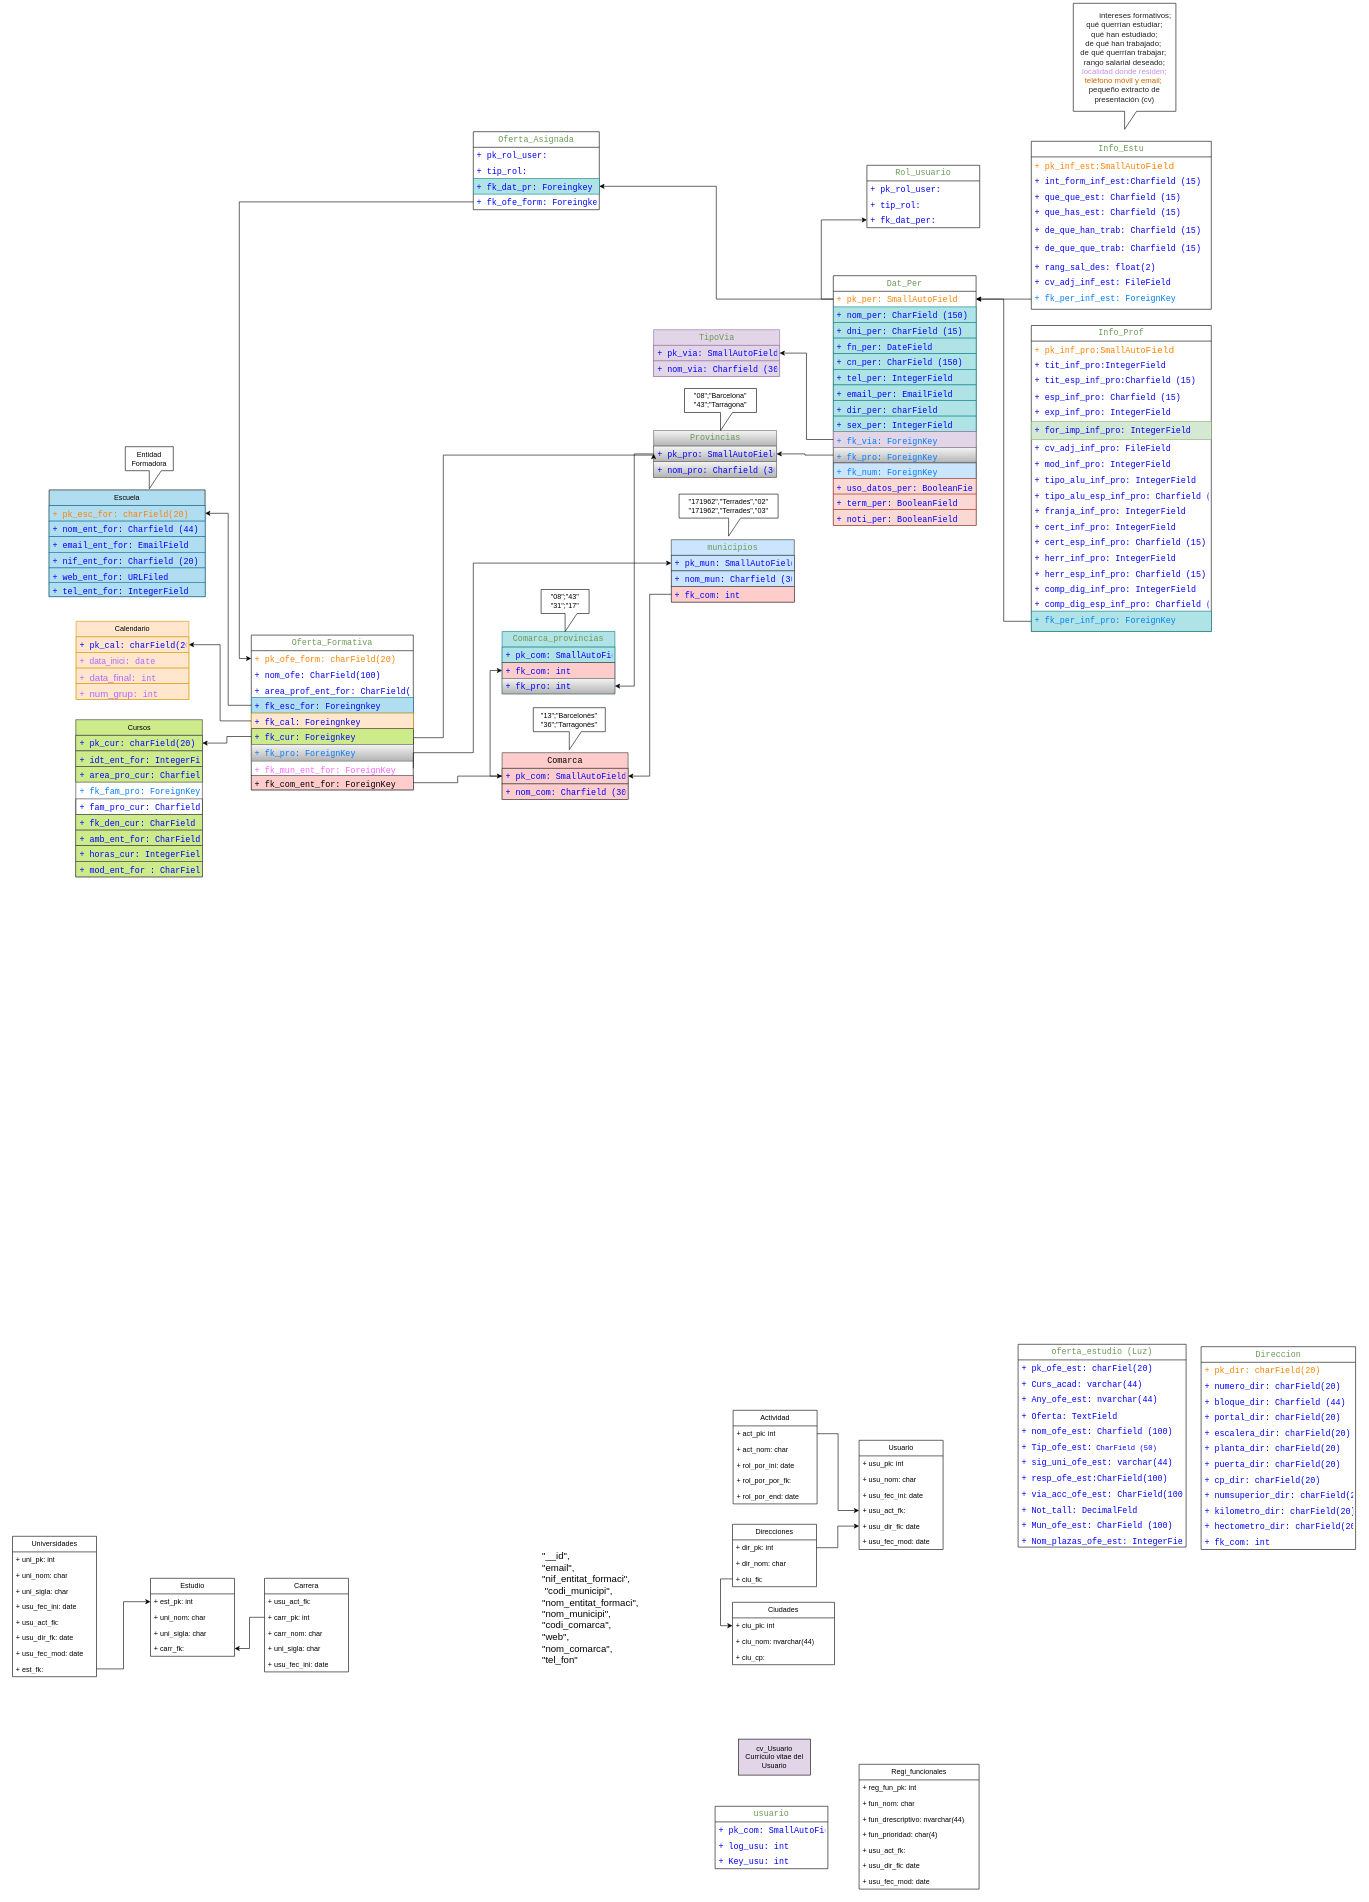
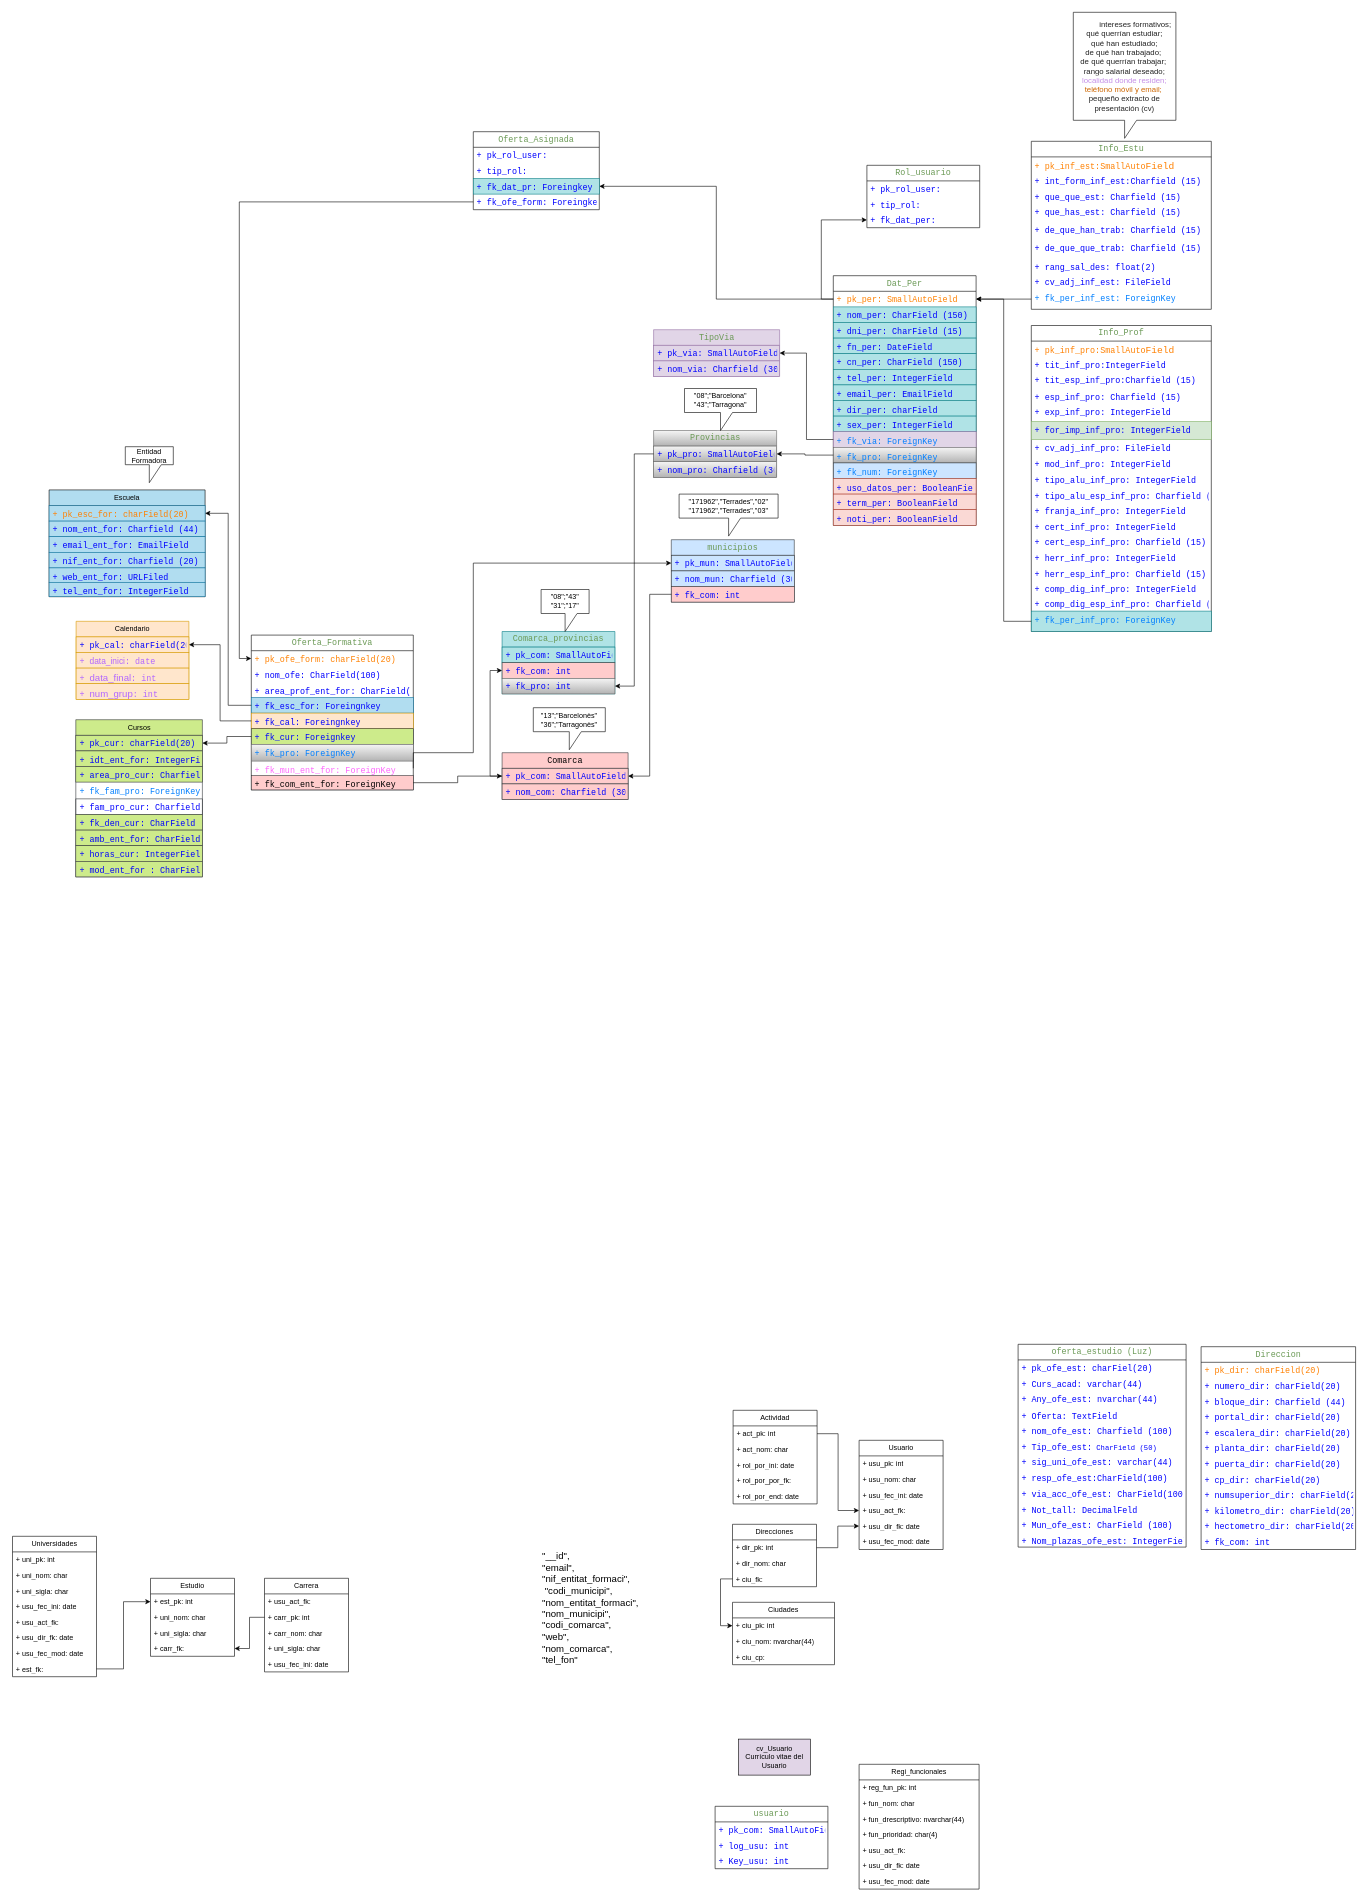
node "intereses formativos; qué querrían estudiar; qué han estudiado; de qué han trabajado; de qué querrían trabajar; rango salarial deseado; localidad donde residen; teléfono móvil y email; pequeño extracto de presentación (cv)": moved (1124, 66) -> (1124, 75)
node "Entidad Formadora": size 48x42 -> 48x36
edge "Oferta_Formativa" -> "+ pk_pro: SmallAutoField": removed
